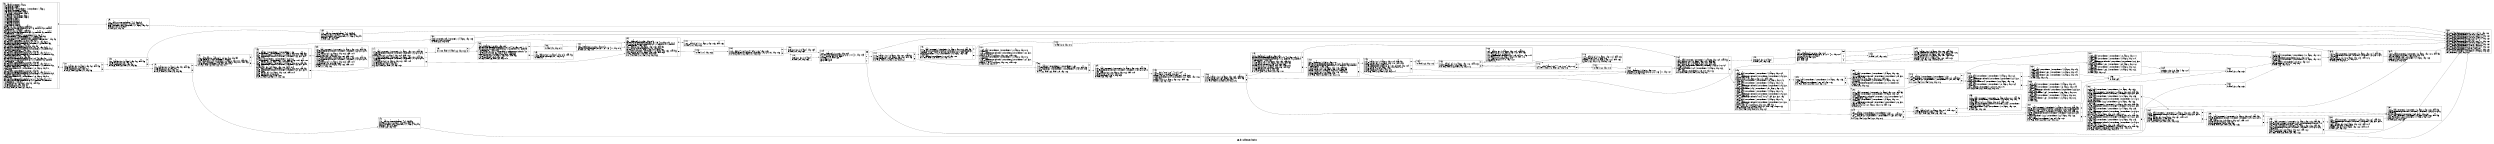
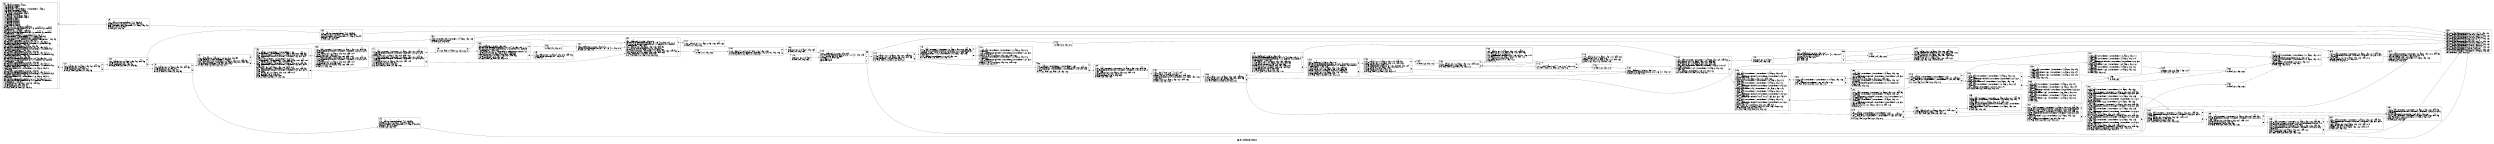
node "%53:": text "%63 = and i32 %62, 2, !dbg !1020" -> "%63 = setup i32 %62, 2, !dbg !1020"
